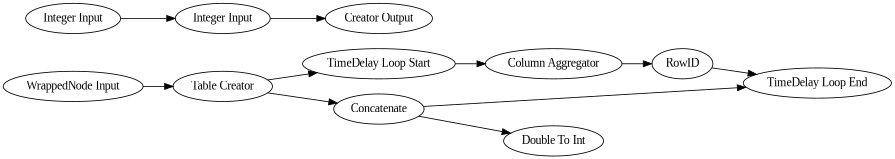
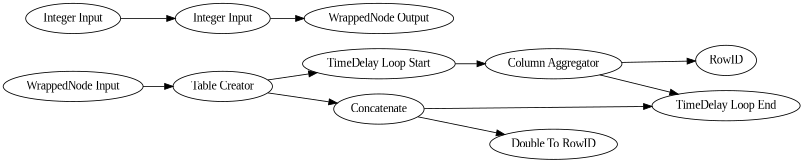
node "Creator Output": label "Creator Output" -> "WrappedNode Output"
edge "RowID" -> "TimeDelay Loop End": now "Column Aggregator" -> "TimeDelay Loop End"
node "Double To Int": label "Double To Int" -> "Double To RowID"
